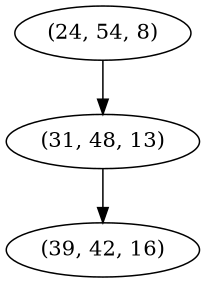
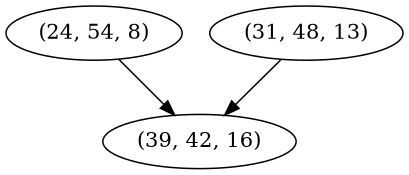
edge "(24, 54, 8)" -> "(31, 48, 13)": now "(24, 54, 8)" -> "(39, 42, 16)"
